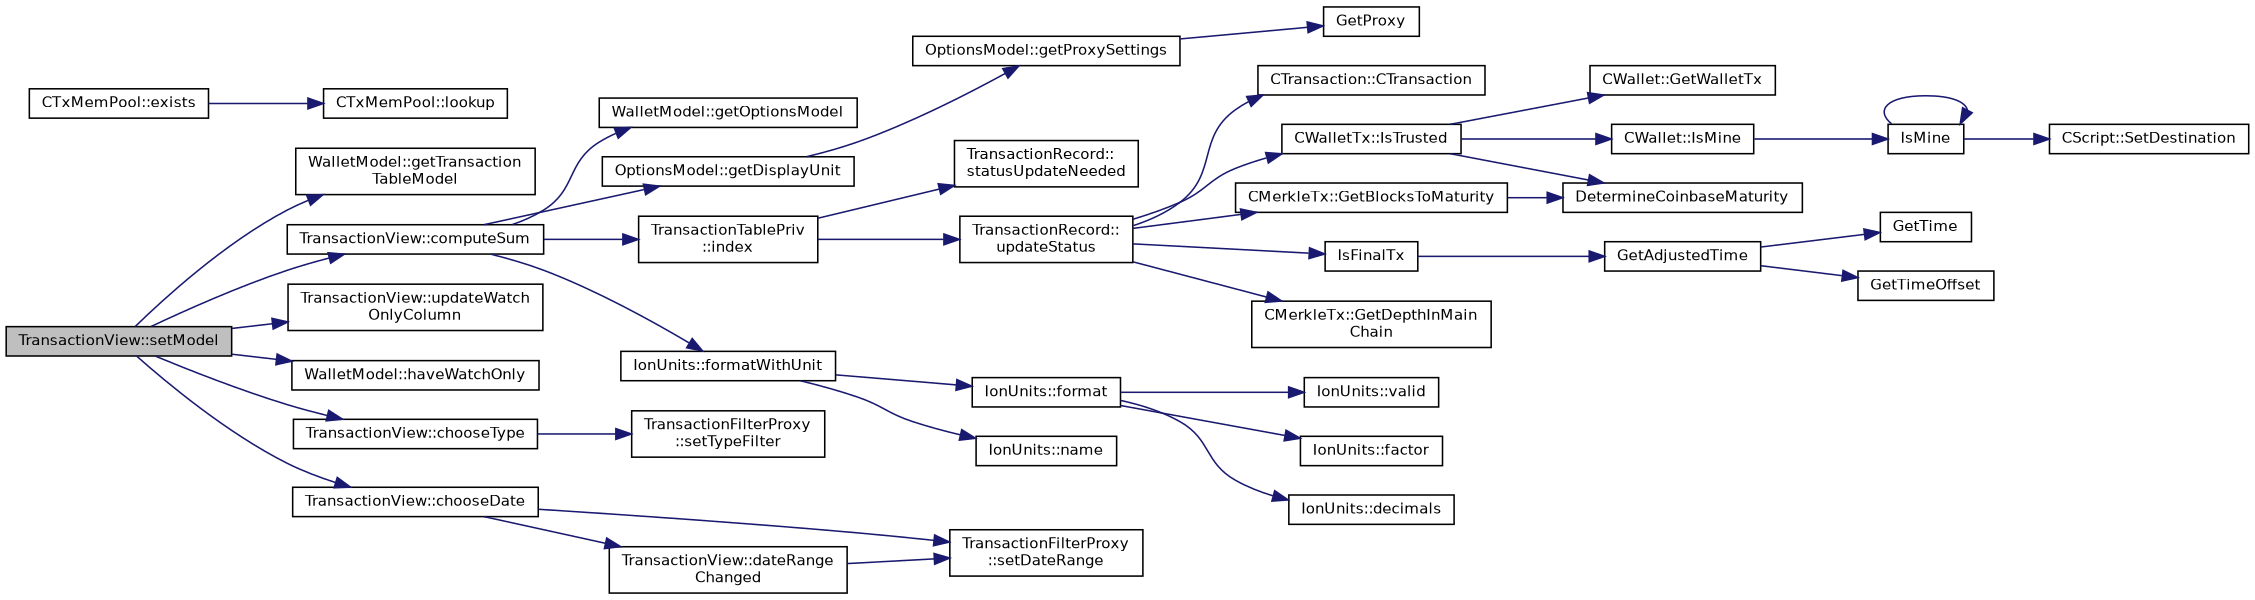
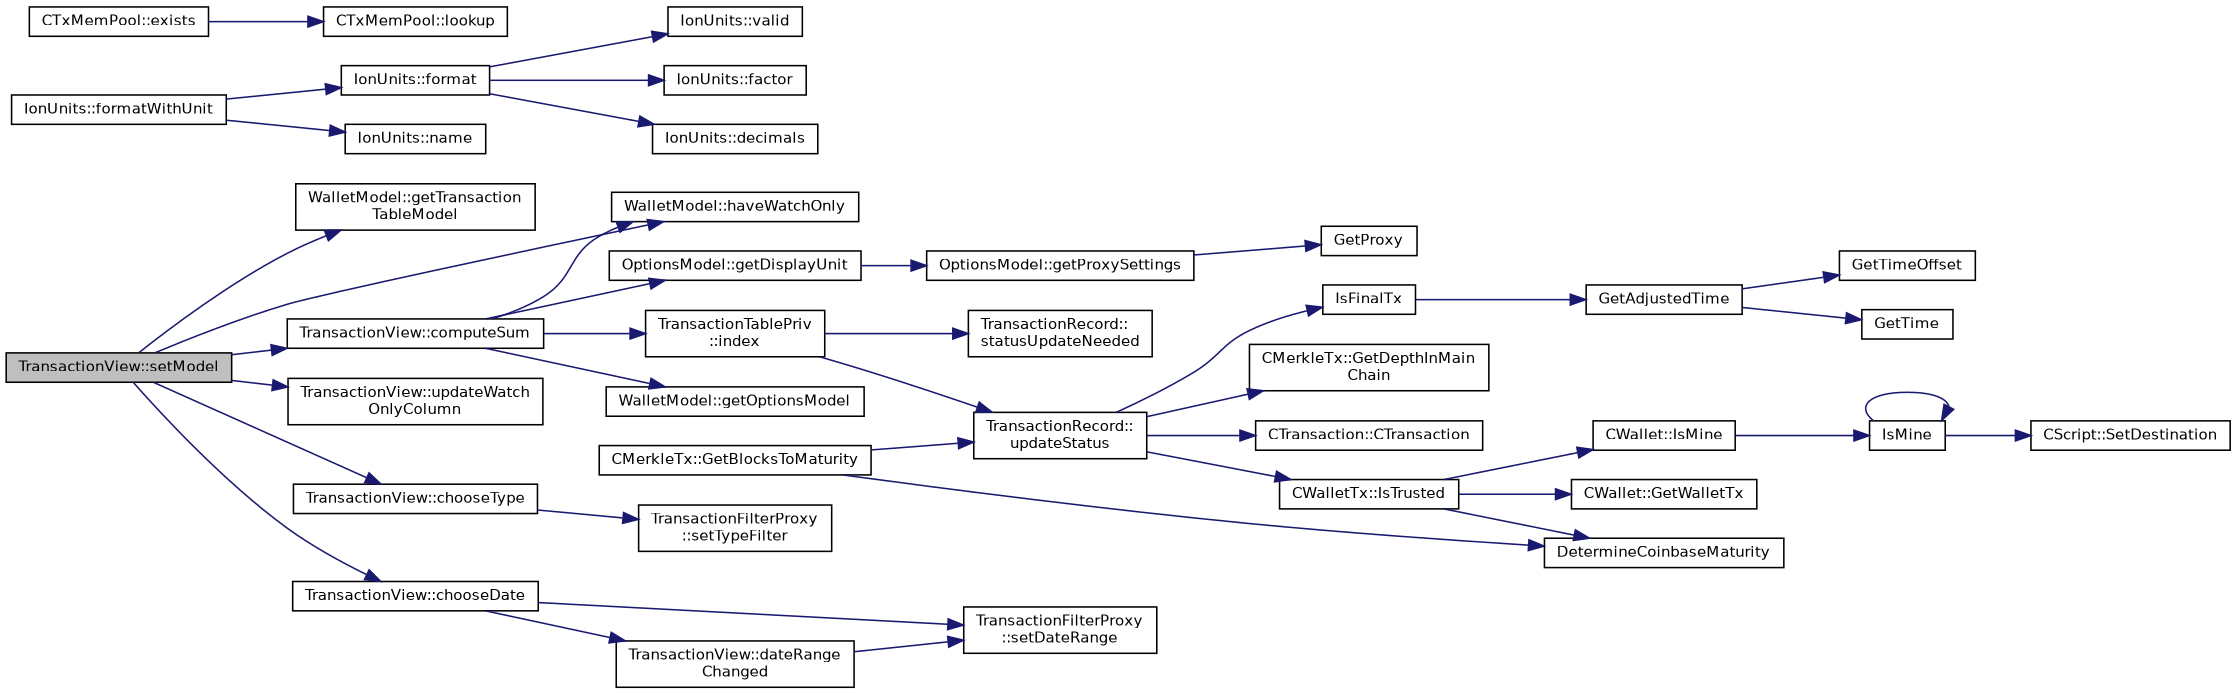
edge "TransactionRecord:: updateStatus" -> "CMerkleTx::GetBlocksToMaturity": reversed
edge "TransactionView::computeSum" -> "IonUnits::formatWithUnit": now "TransactionView::computeSum" -> "WalletModel::haveWatchOnly"
